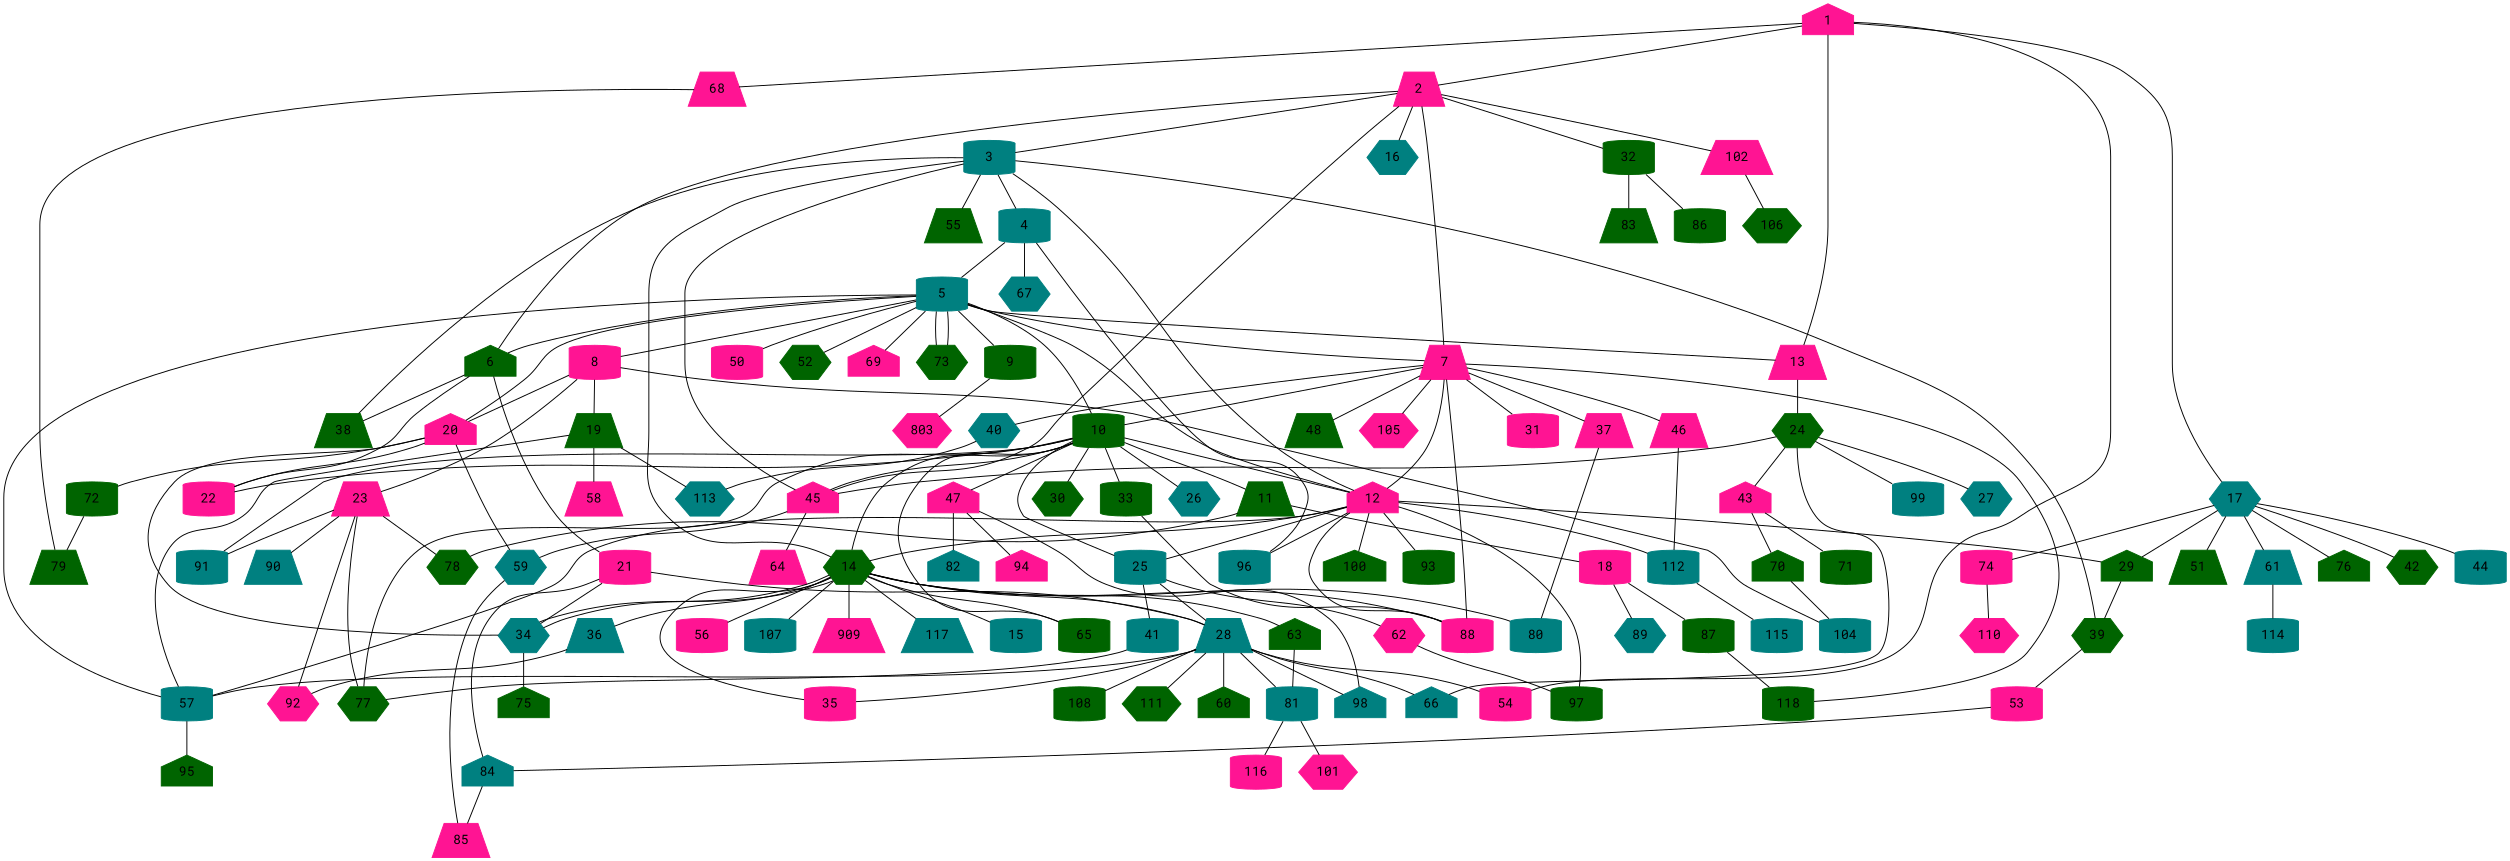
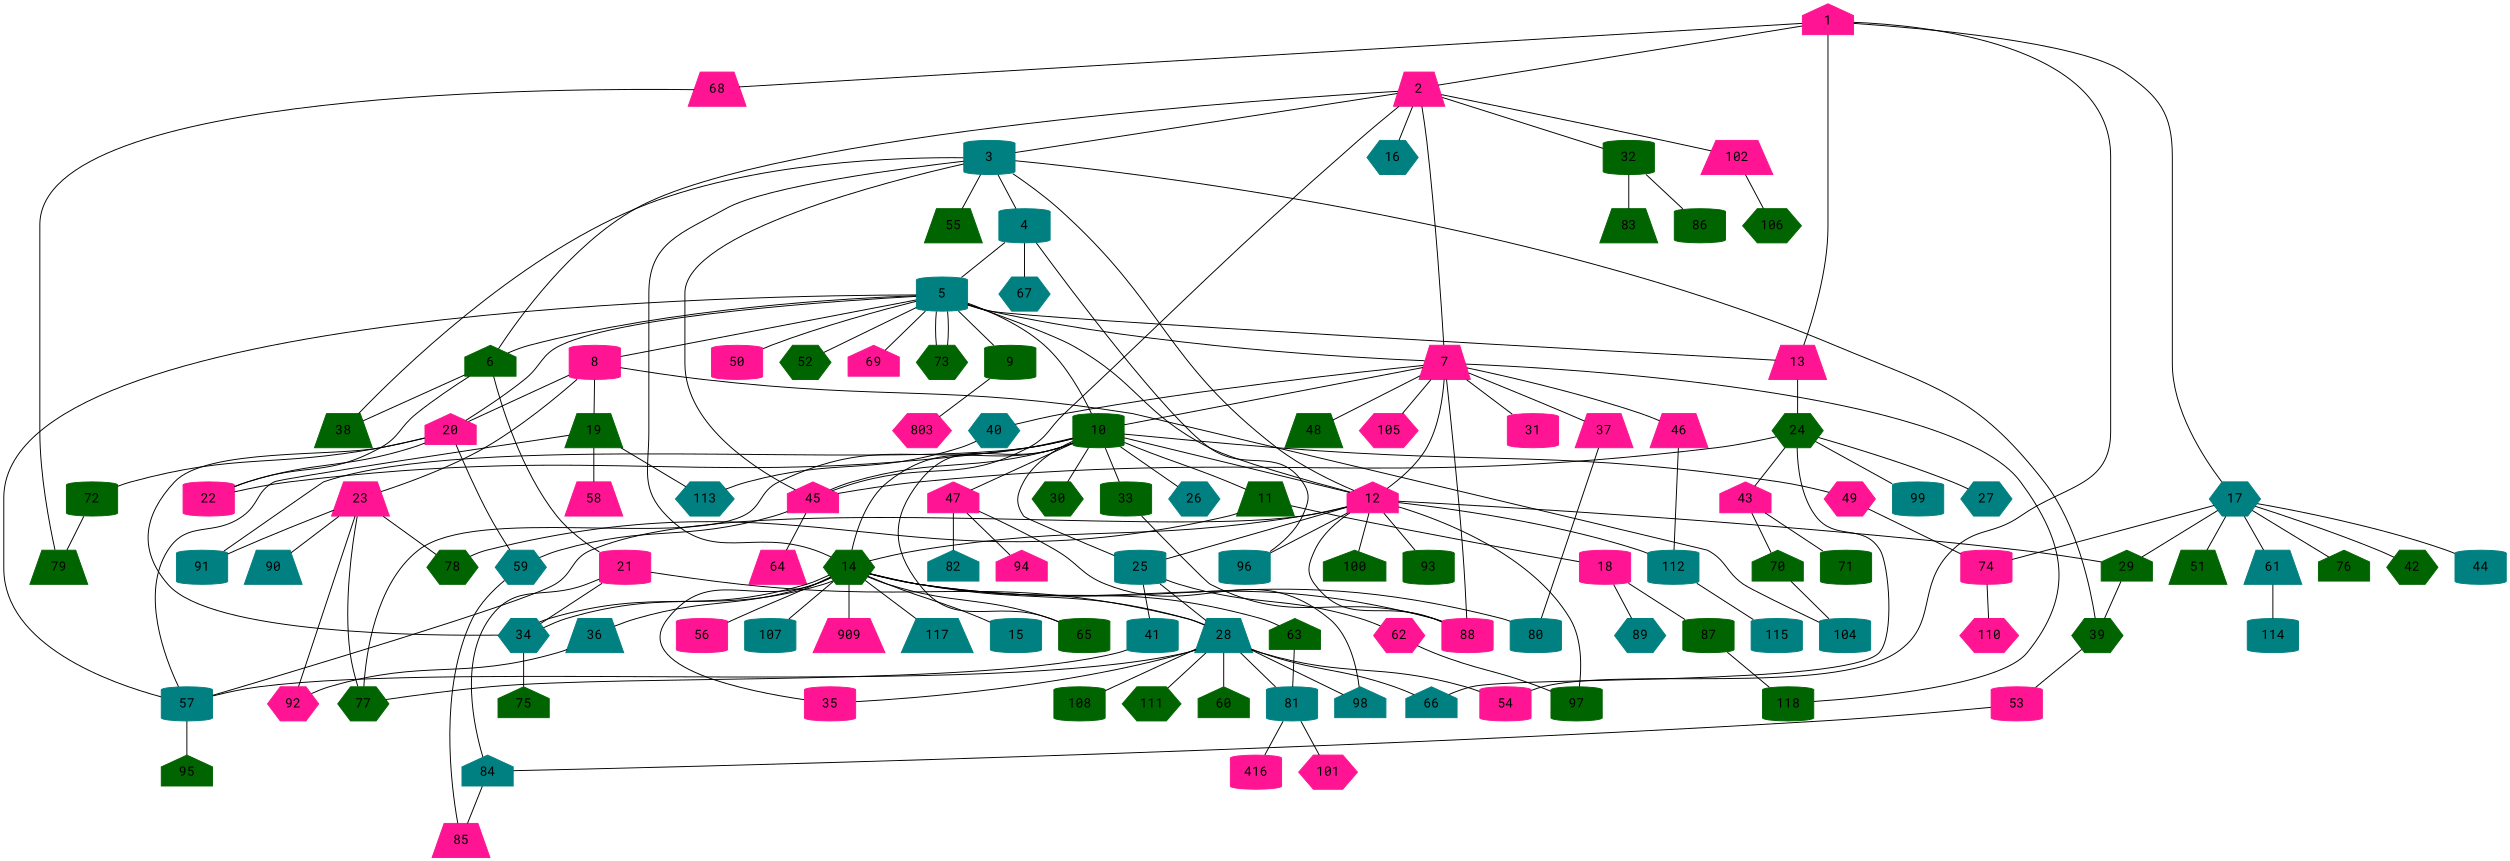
node "49": added
node "116": label "116" -> "416"
